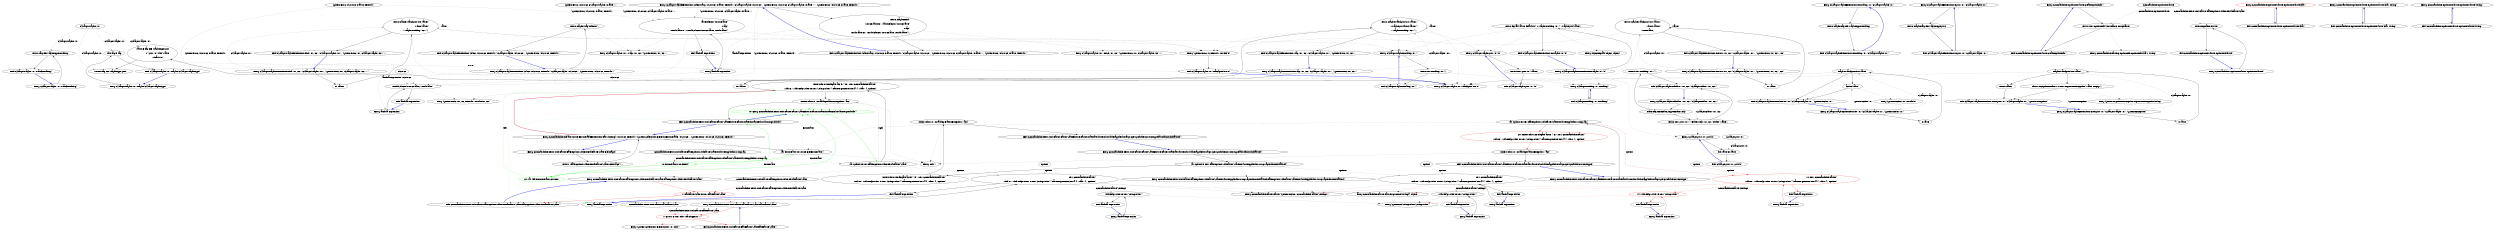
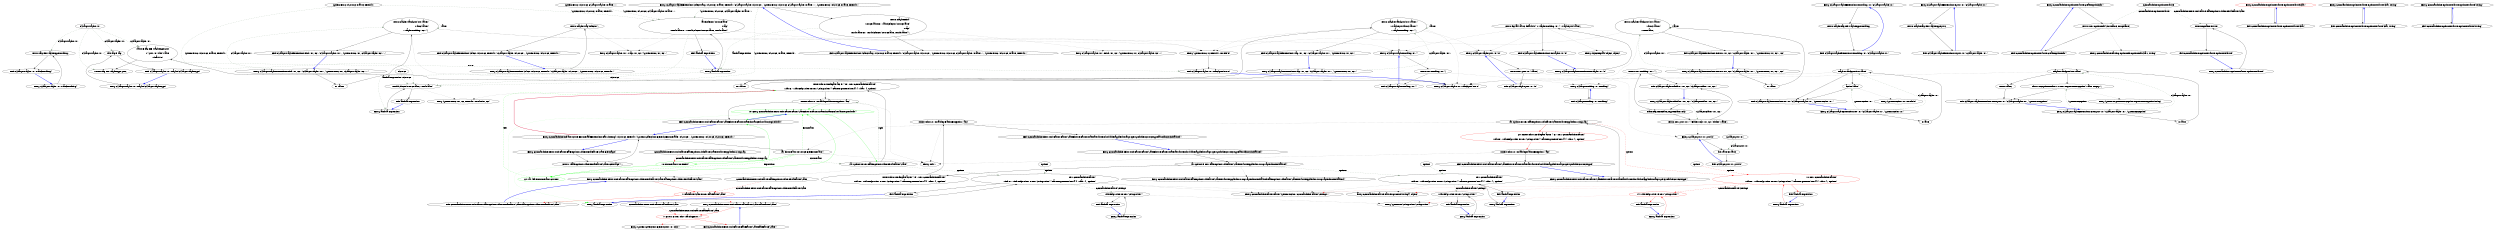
edge "var enumerator = source.GetEnumerator()" -> "22: var left = enumerator.Current": label "enumerator" -> "expression"
